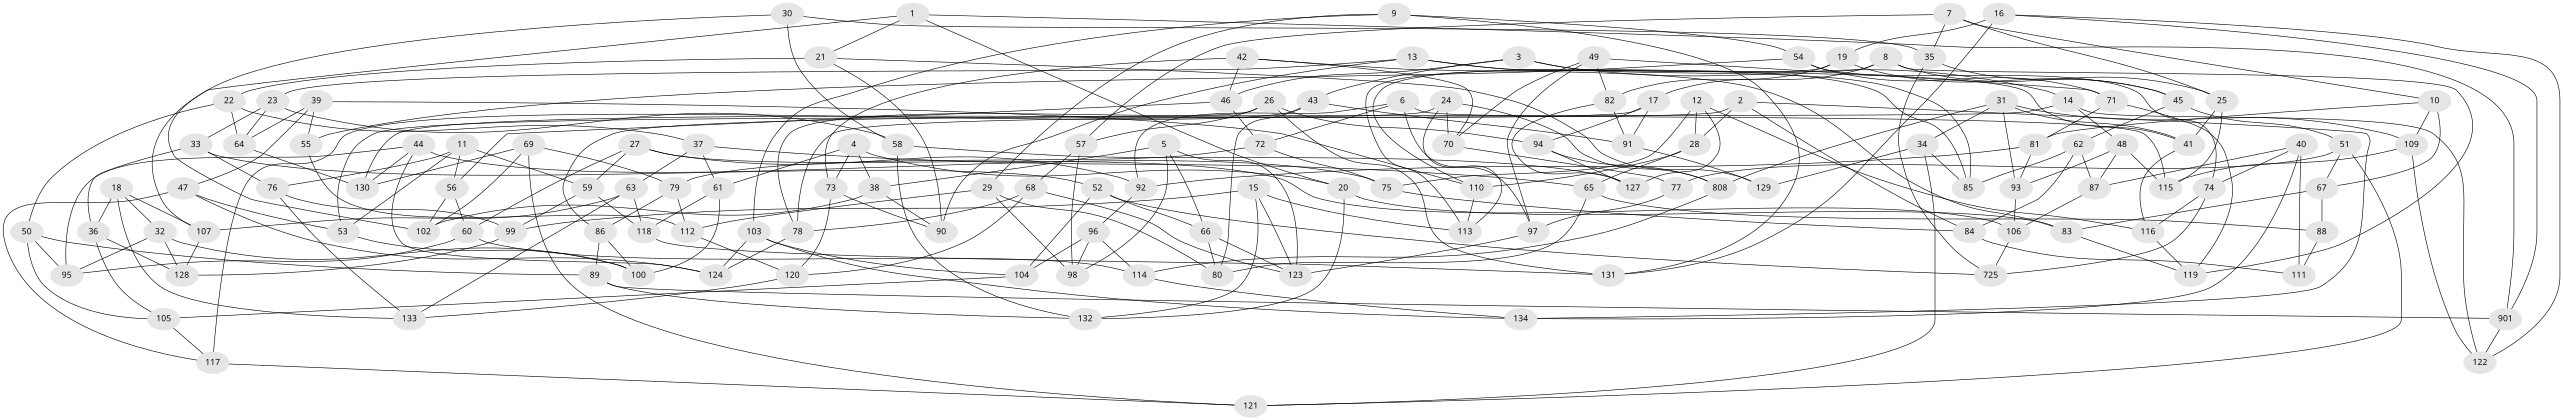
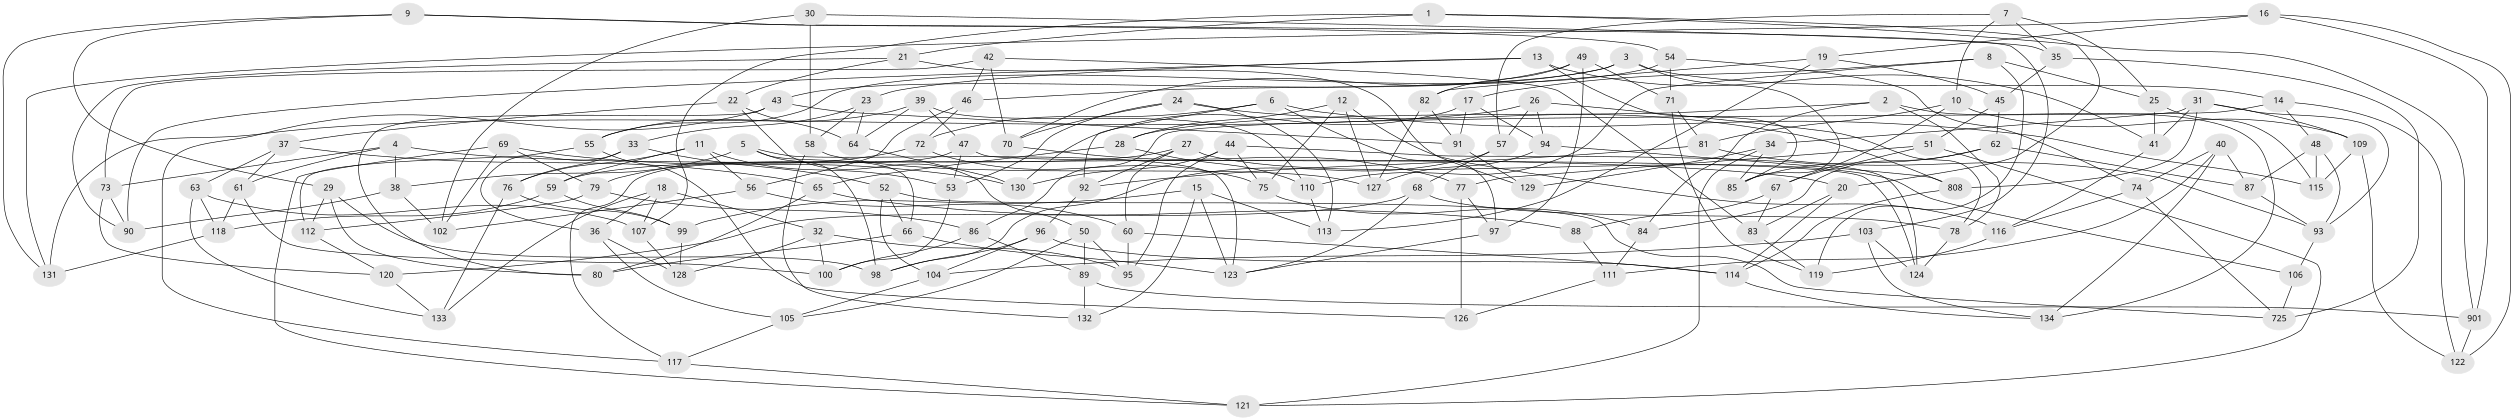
edge "87" -- "106": now "87" -- "93"
edge "20" -- "132": now "20" -- "114"
node "126": added
